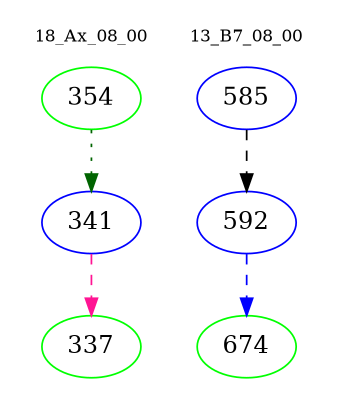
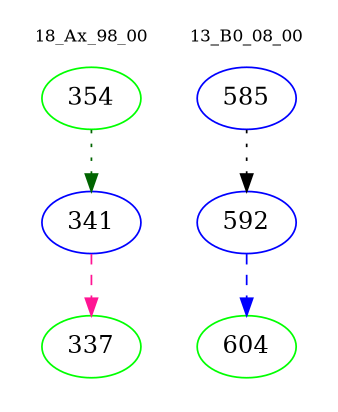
cluster "18_Ax_08_00": label "18_Ax_08_00" -> "18_Ax_98_00"
cluster "13_B7_08_00": label "13_B7_08_00" -> "13_B0_08_00"
edge "585" -> "592": style dashed -> dotted
node "674": label "674" -> "604"
